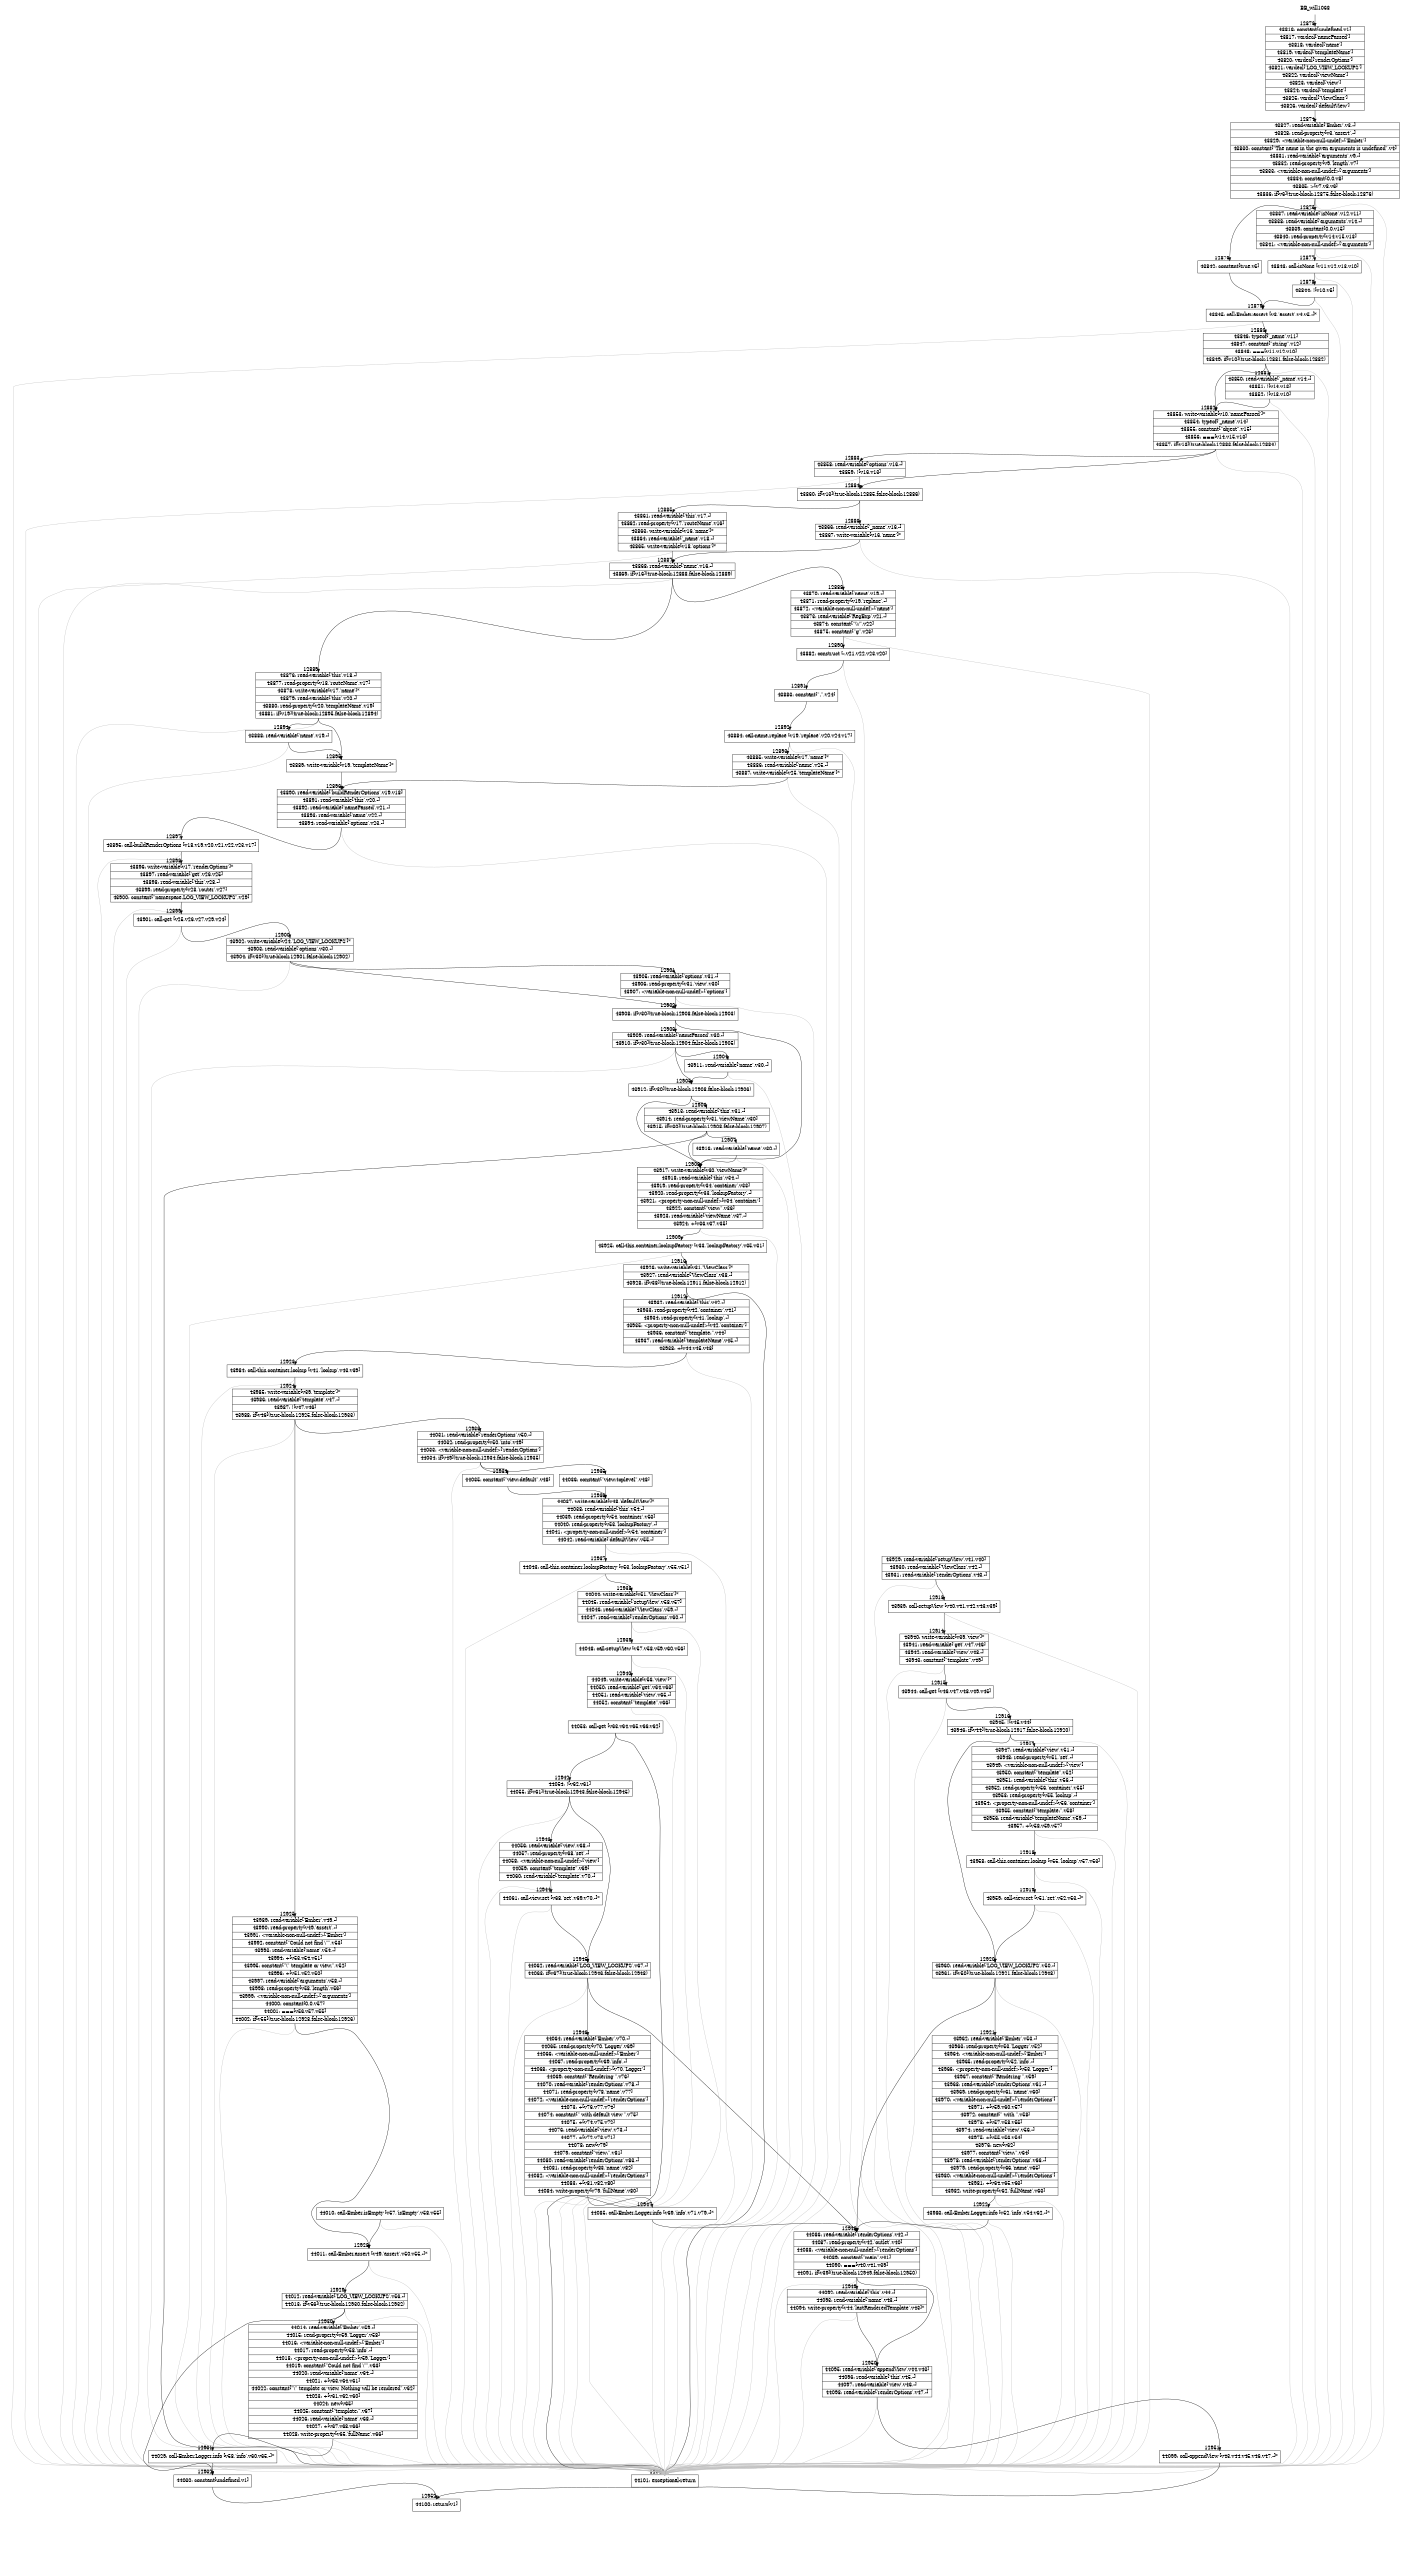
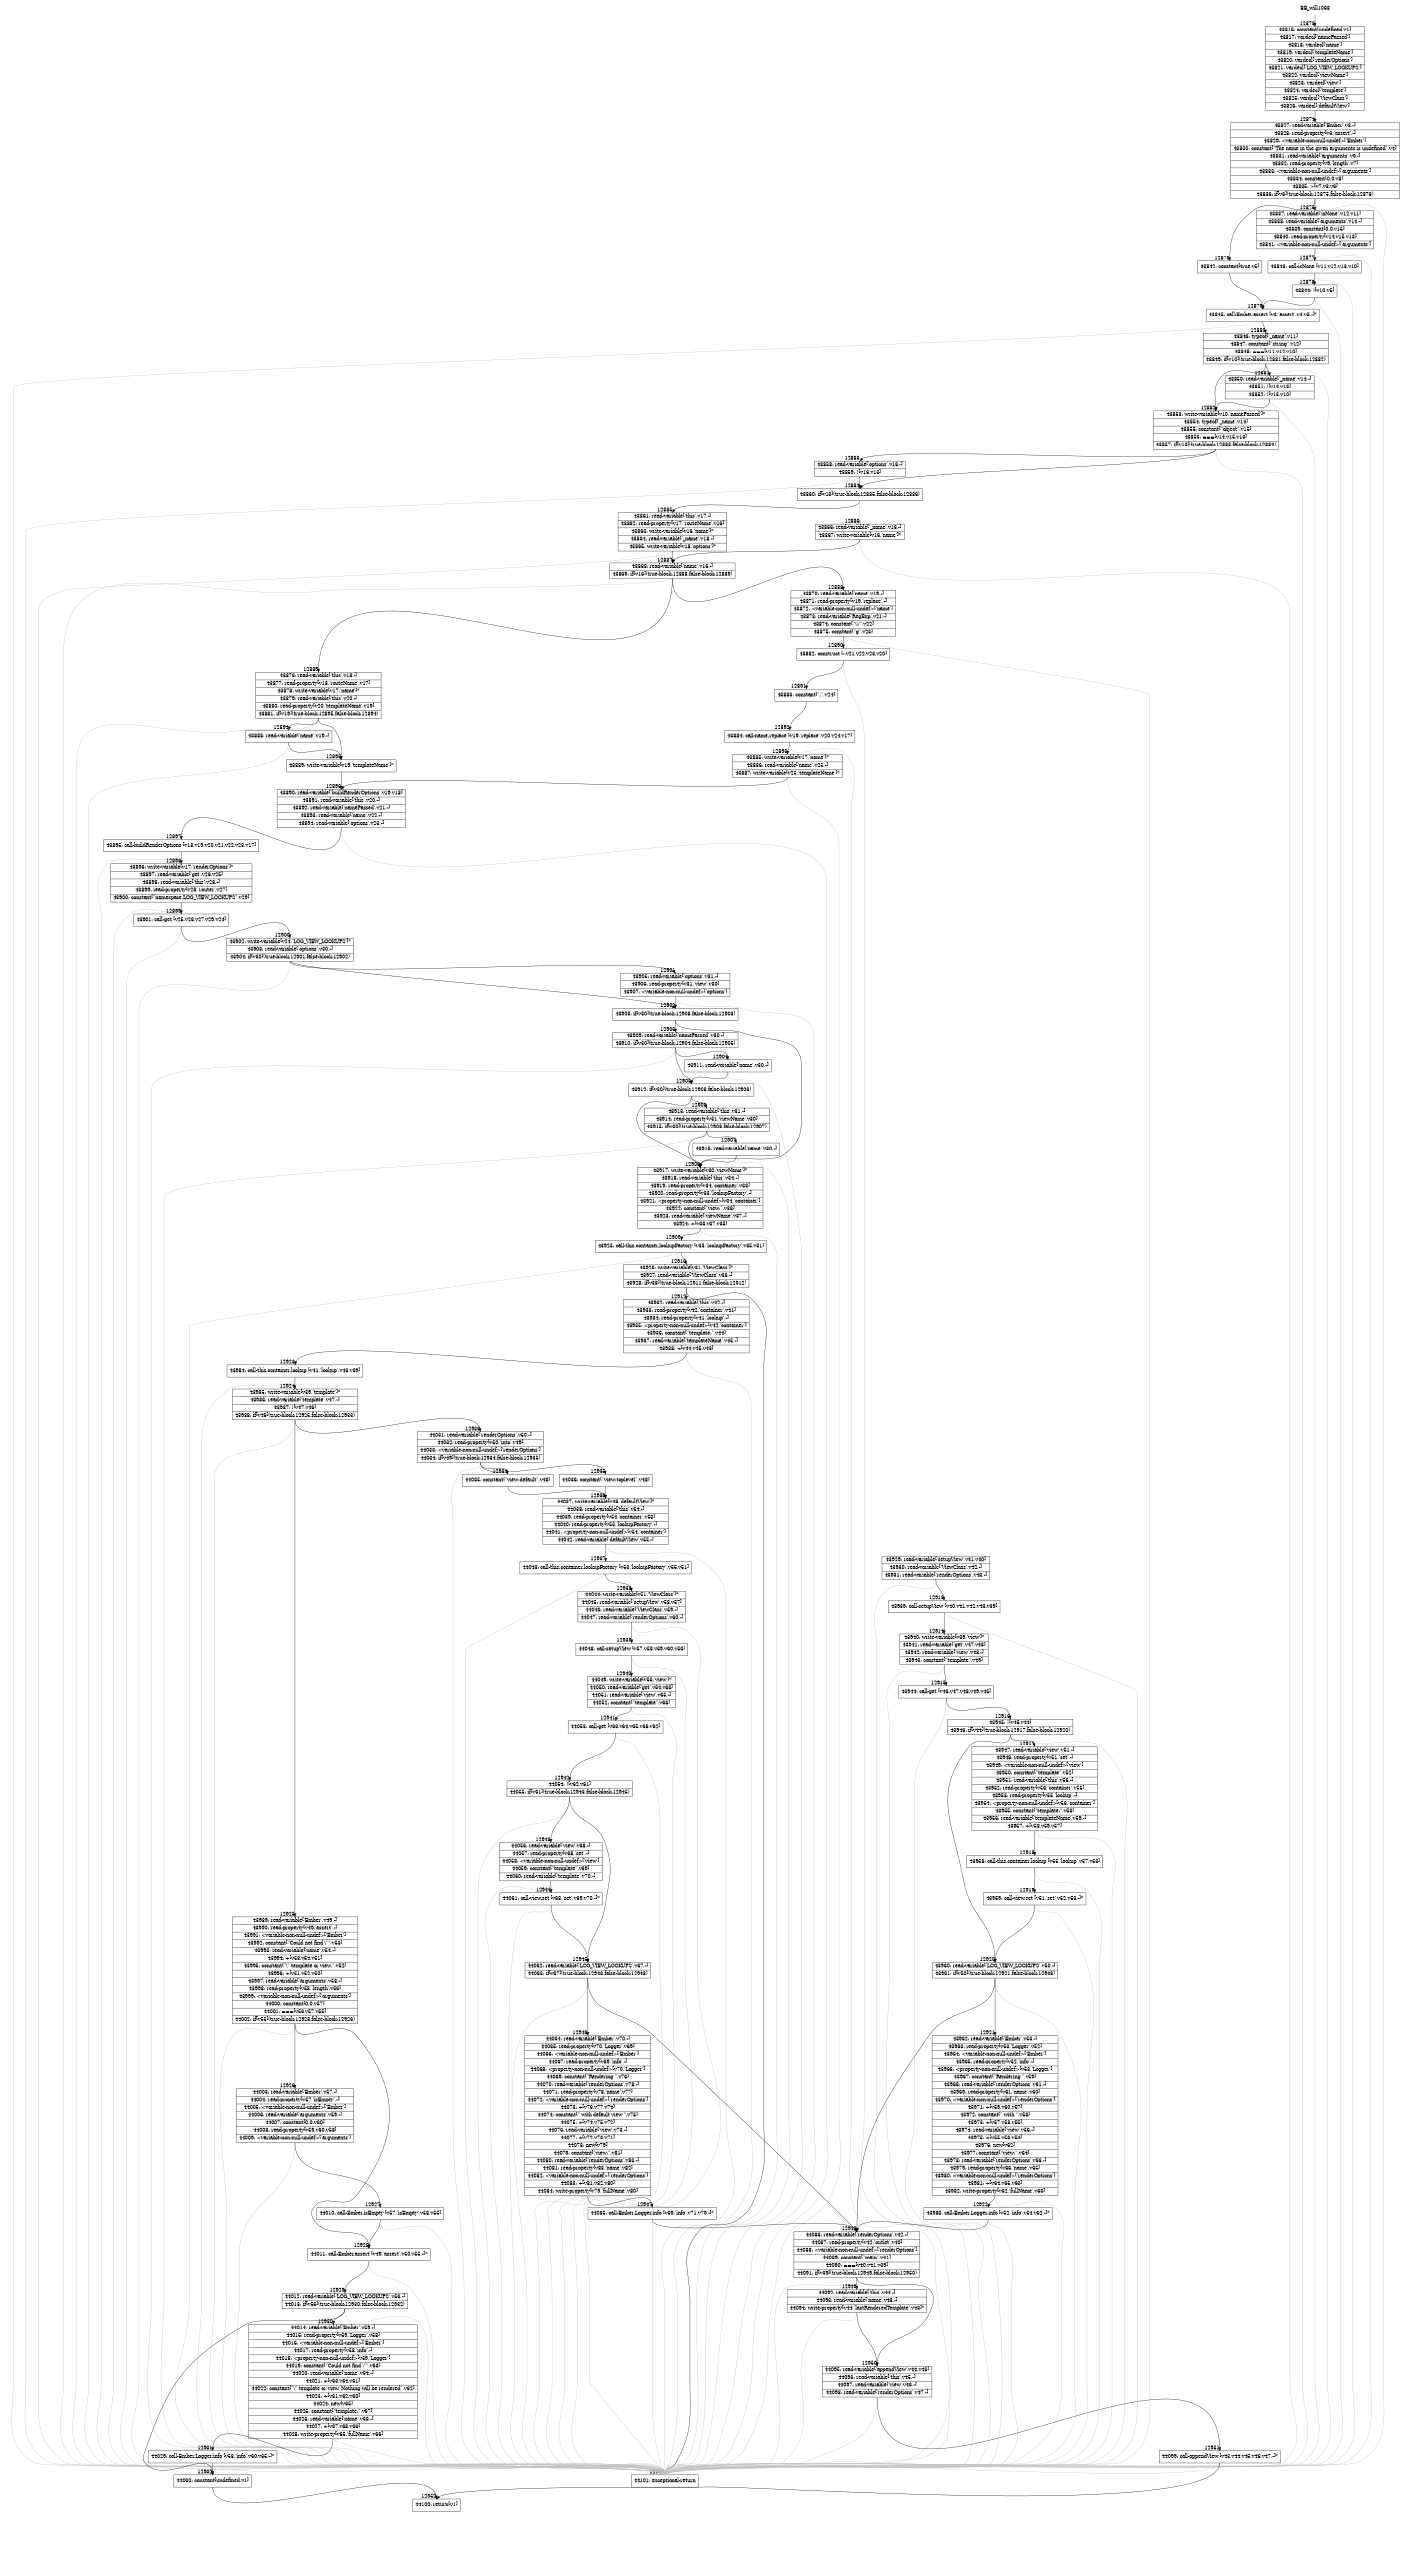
edge "43860: if[v13](true-block:12885,false-block:12886)" -> "43866: read-variable['_name',v16,-]": color black -> gray
edge "44049: write-variable[v56,'view']*" -> "44053: call-get [v63,v64,v65,v66,v62]": added
edge "43913: read-variable['this',v31,-]" -> "44101: exceptional-return": color black -> gray
node "44003: read-variable['Ember',v57,-]": added
edge "44053: call-get [v63,v64,v65,v66,v62]" -> "44101: exceptional-return": color black -> gray
